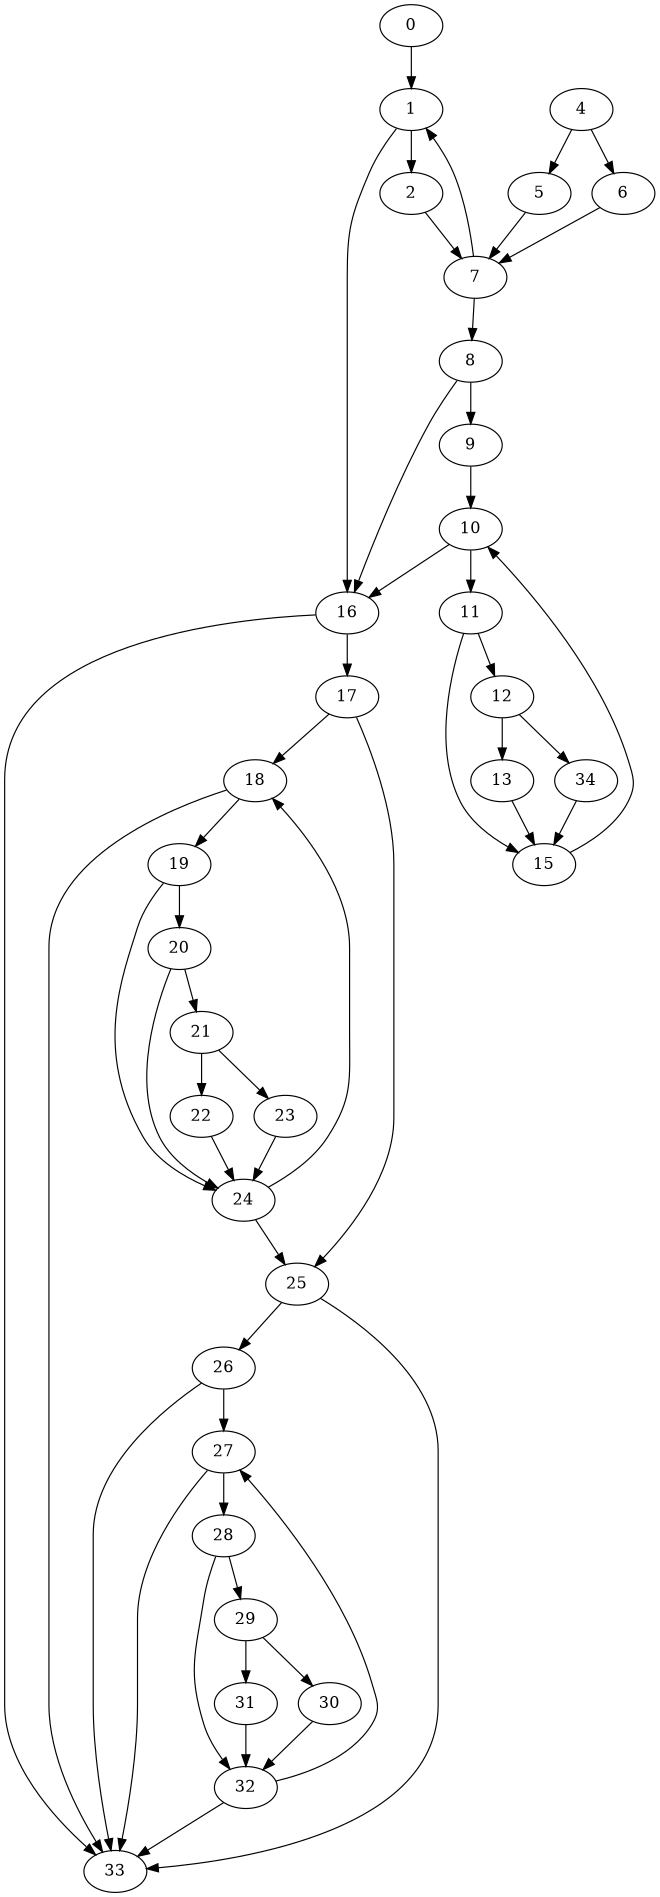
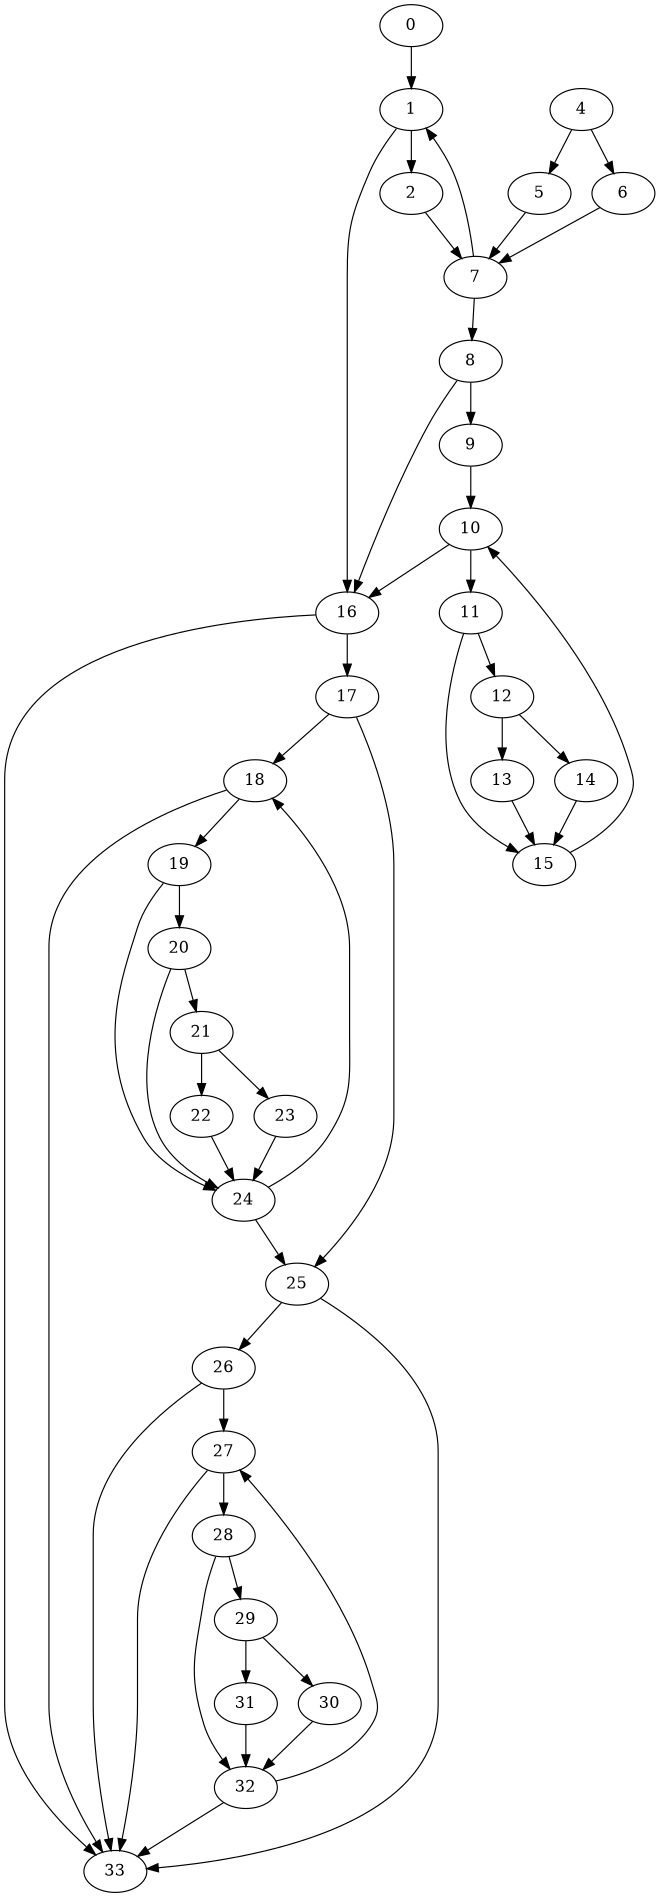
node "34": label "34" -> "14"
